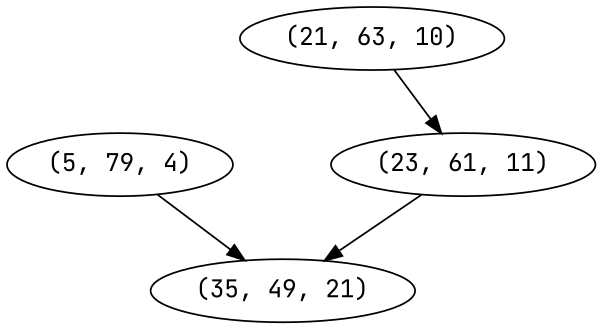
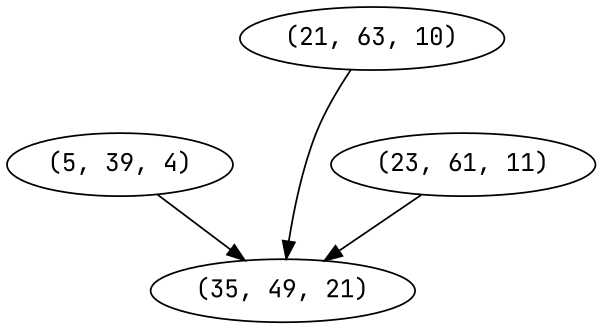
edge "(21, 63, 10)" -> "(23, 61, 11)": now "(21, 63, 10)" -> "(35, 49, 21)"
node "(5, 79, 4)": label "(5, 79, 4)" -> "(5, 39, 4)"
